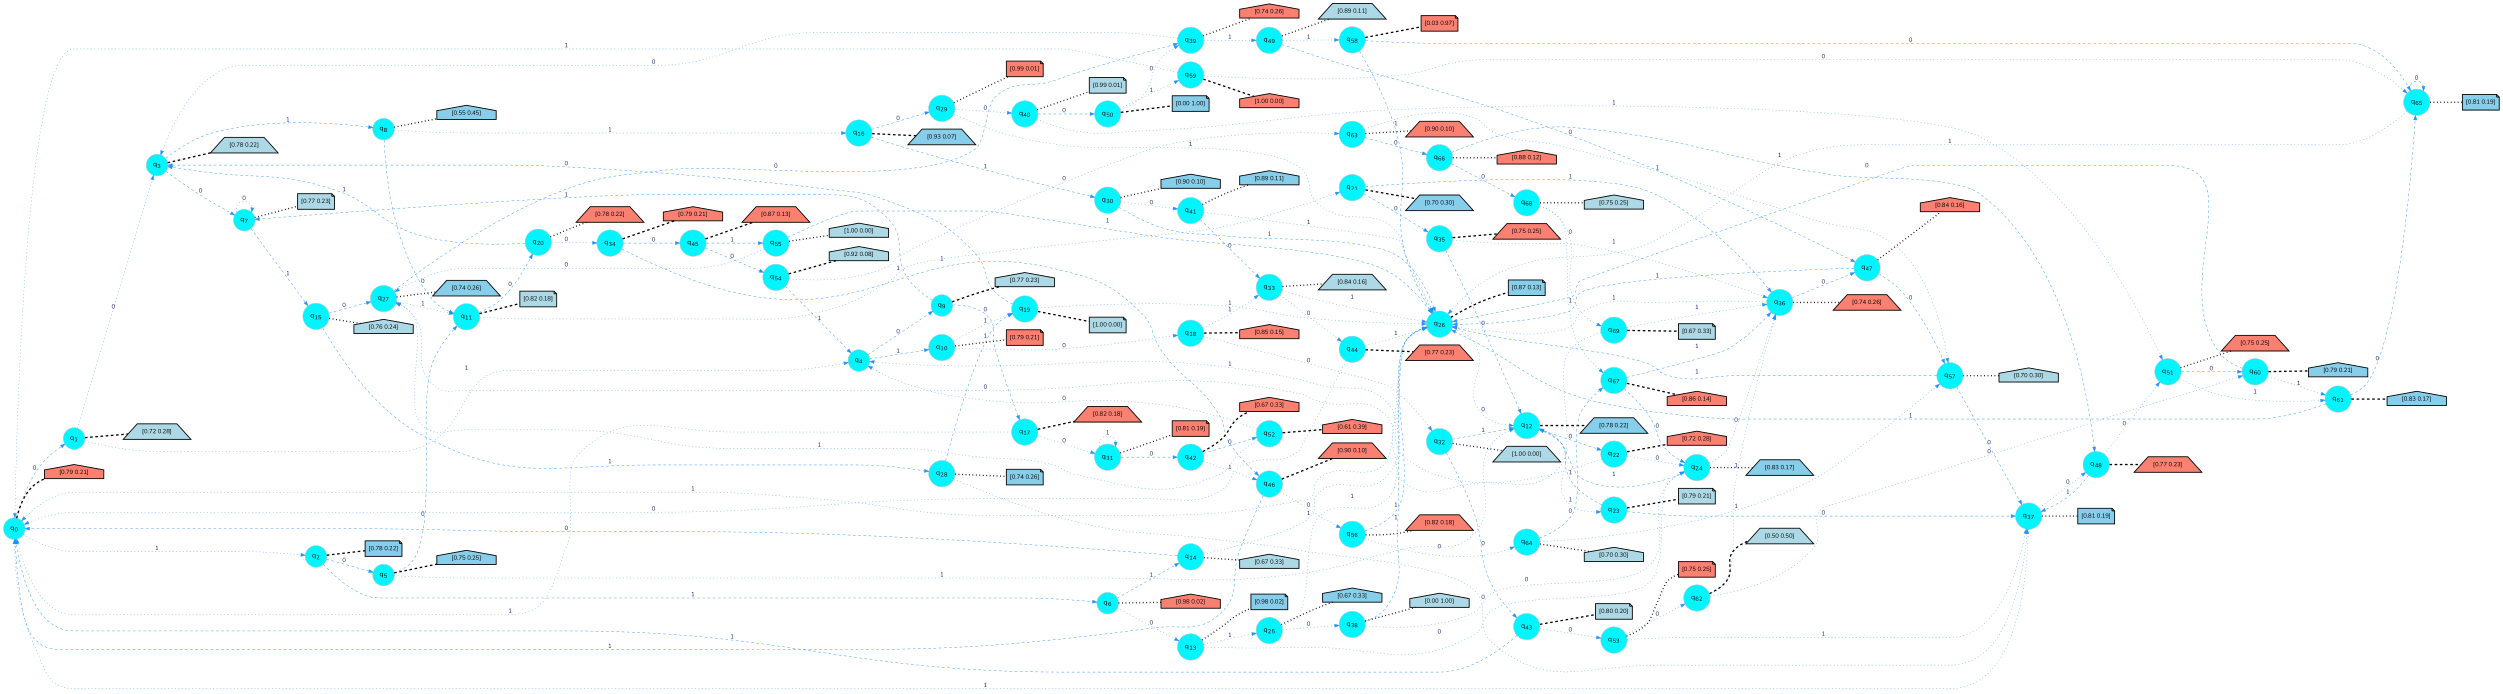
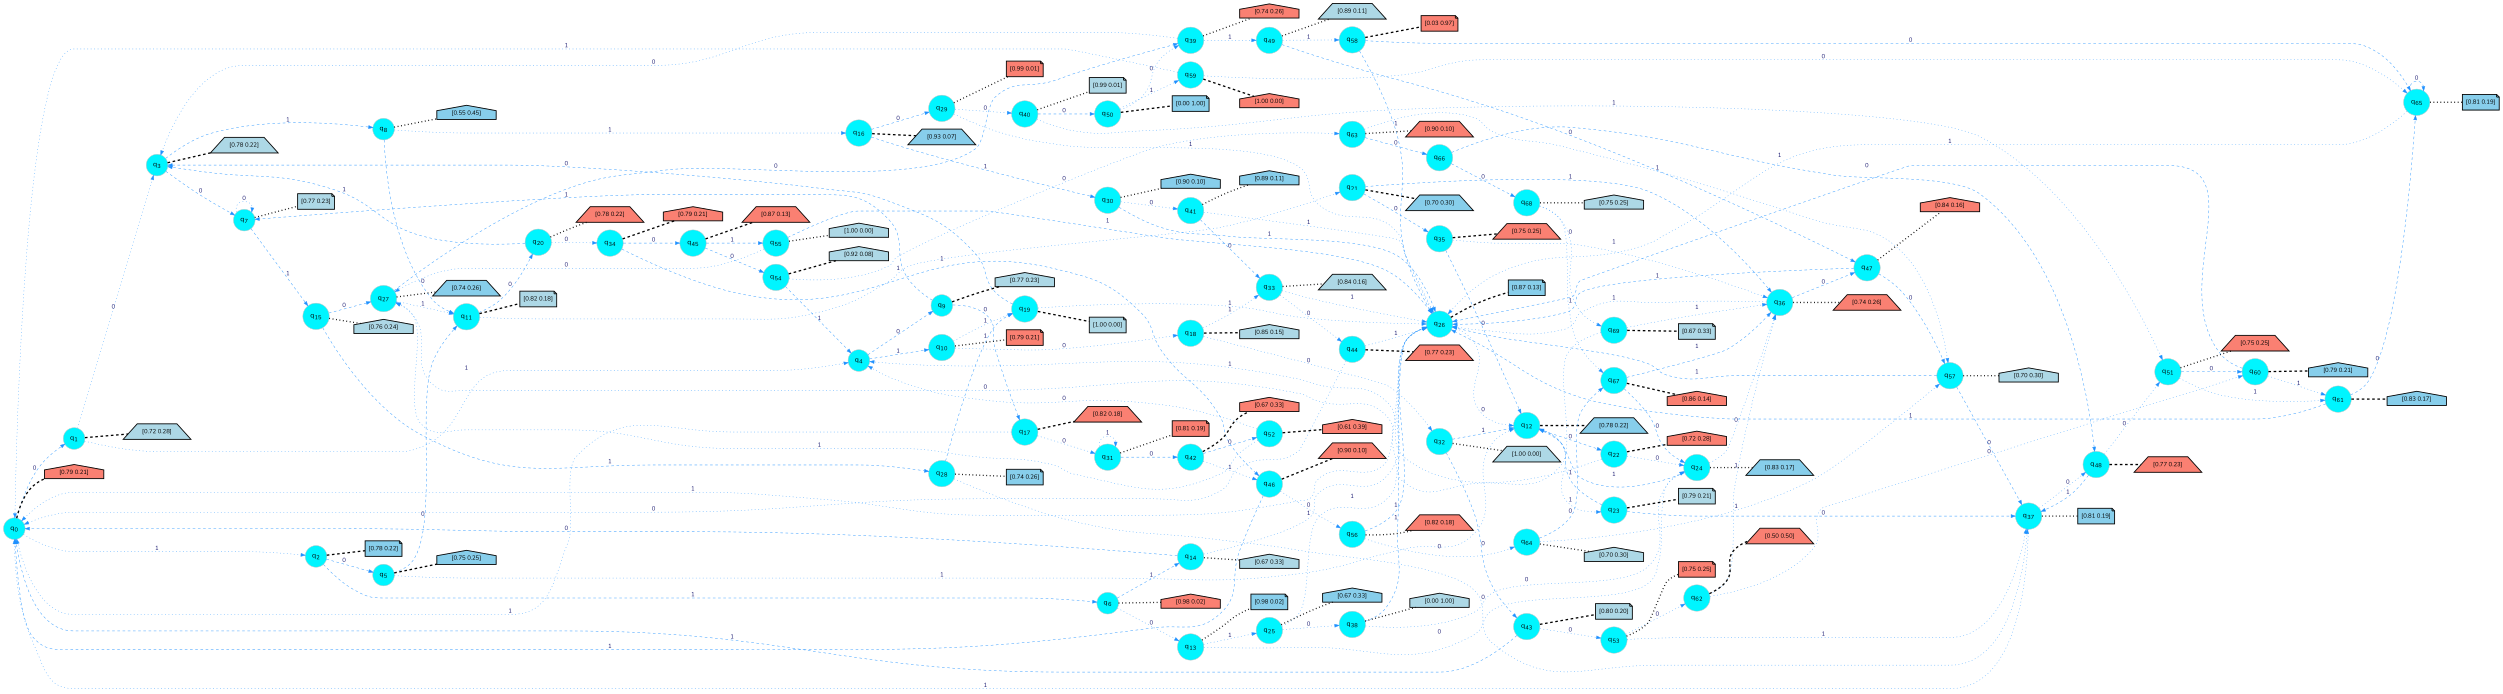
node "[0.88 0.12]": removed
node "[0.85 0.15]": fillcolor salmon -> lightblue
node "[0.50 0.50]": fillcolor lightblue -> salmon
